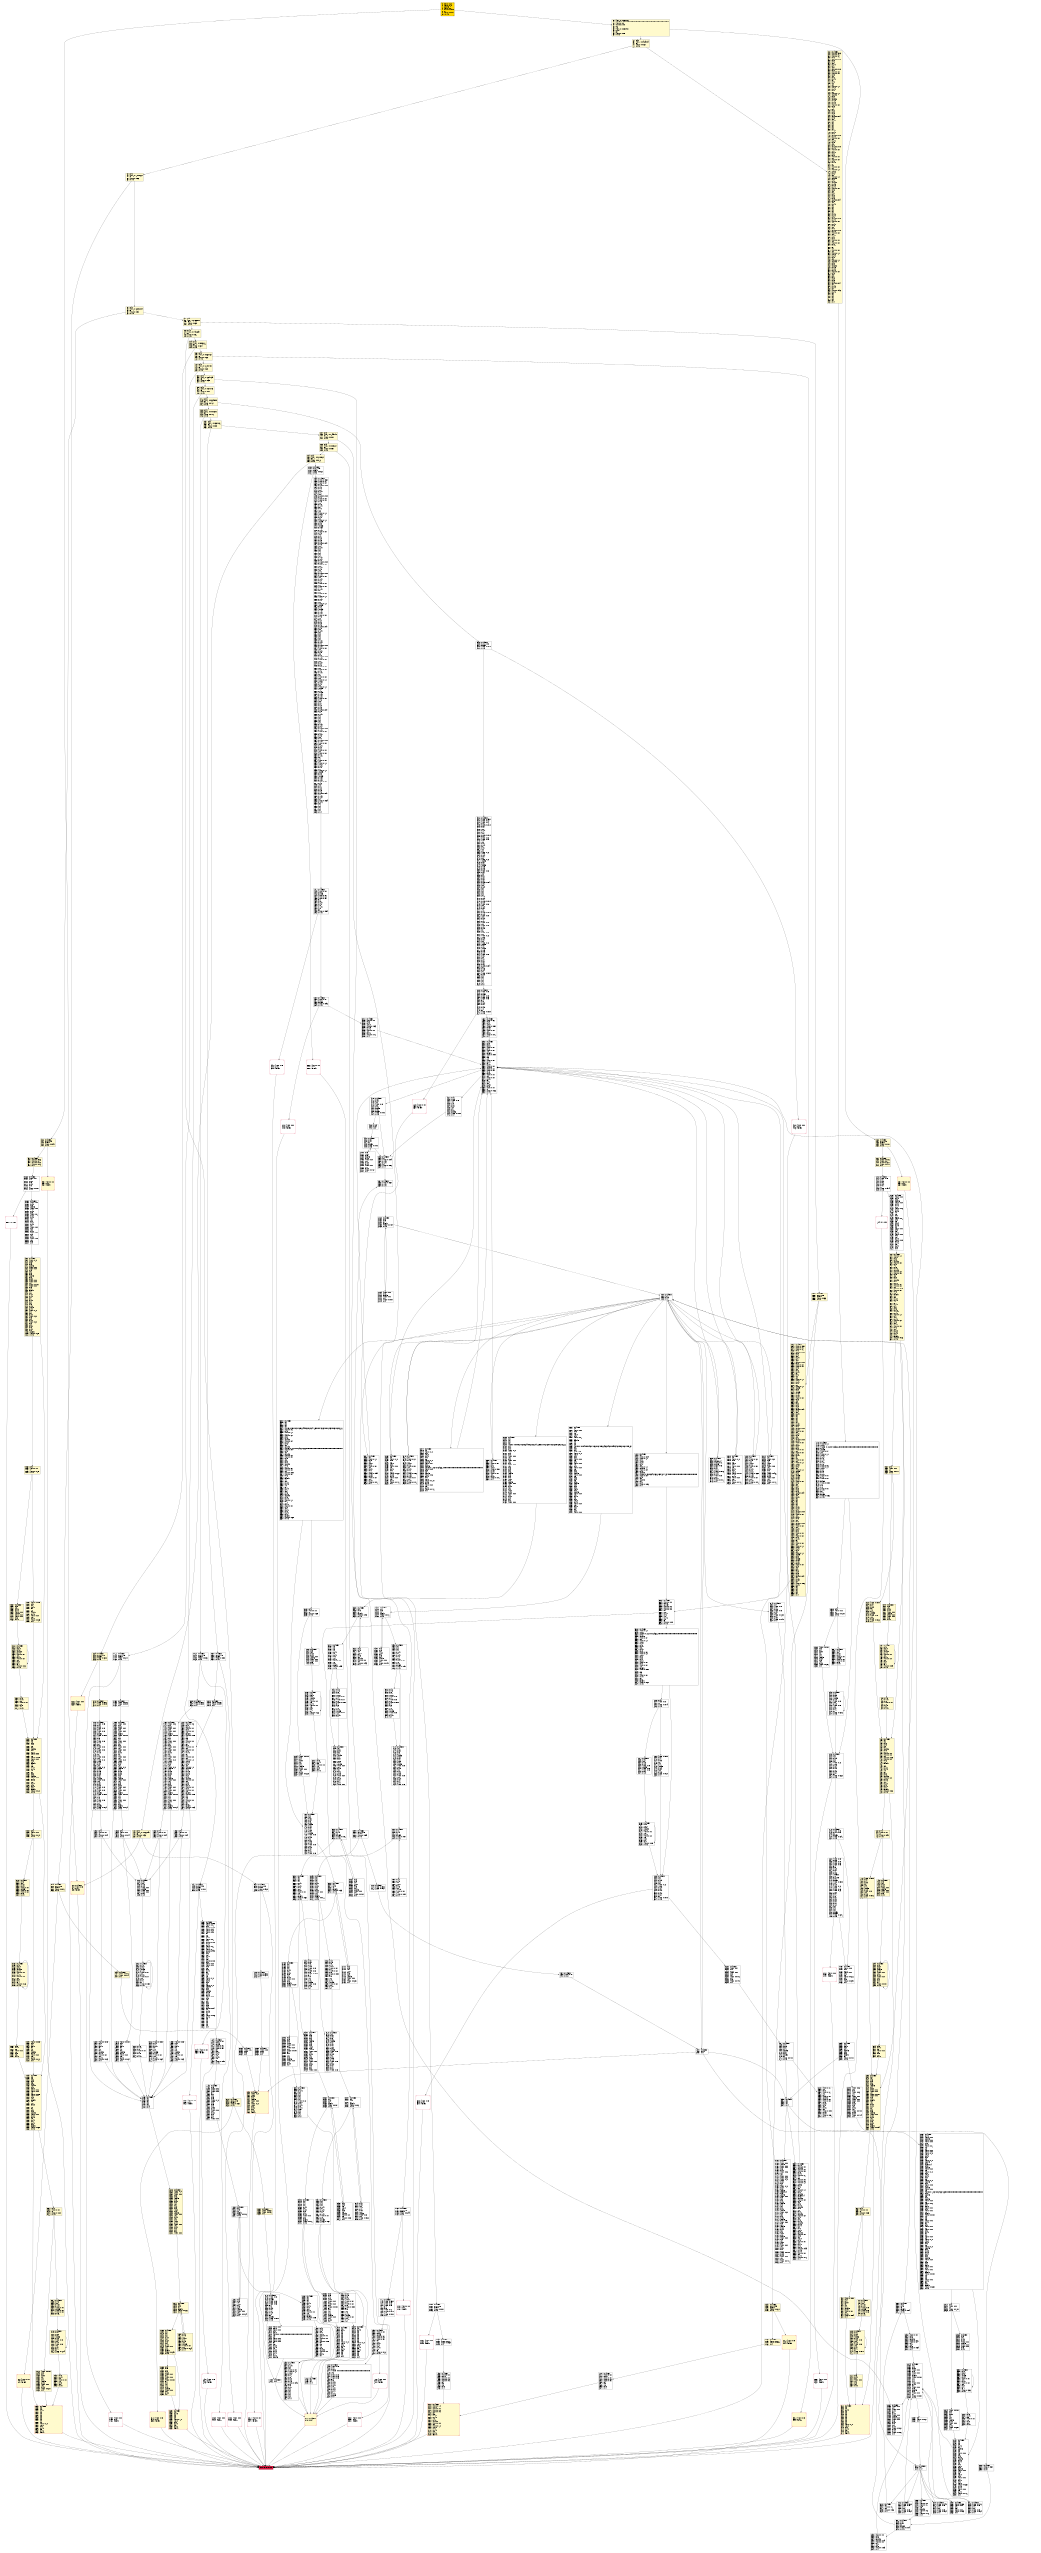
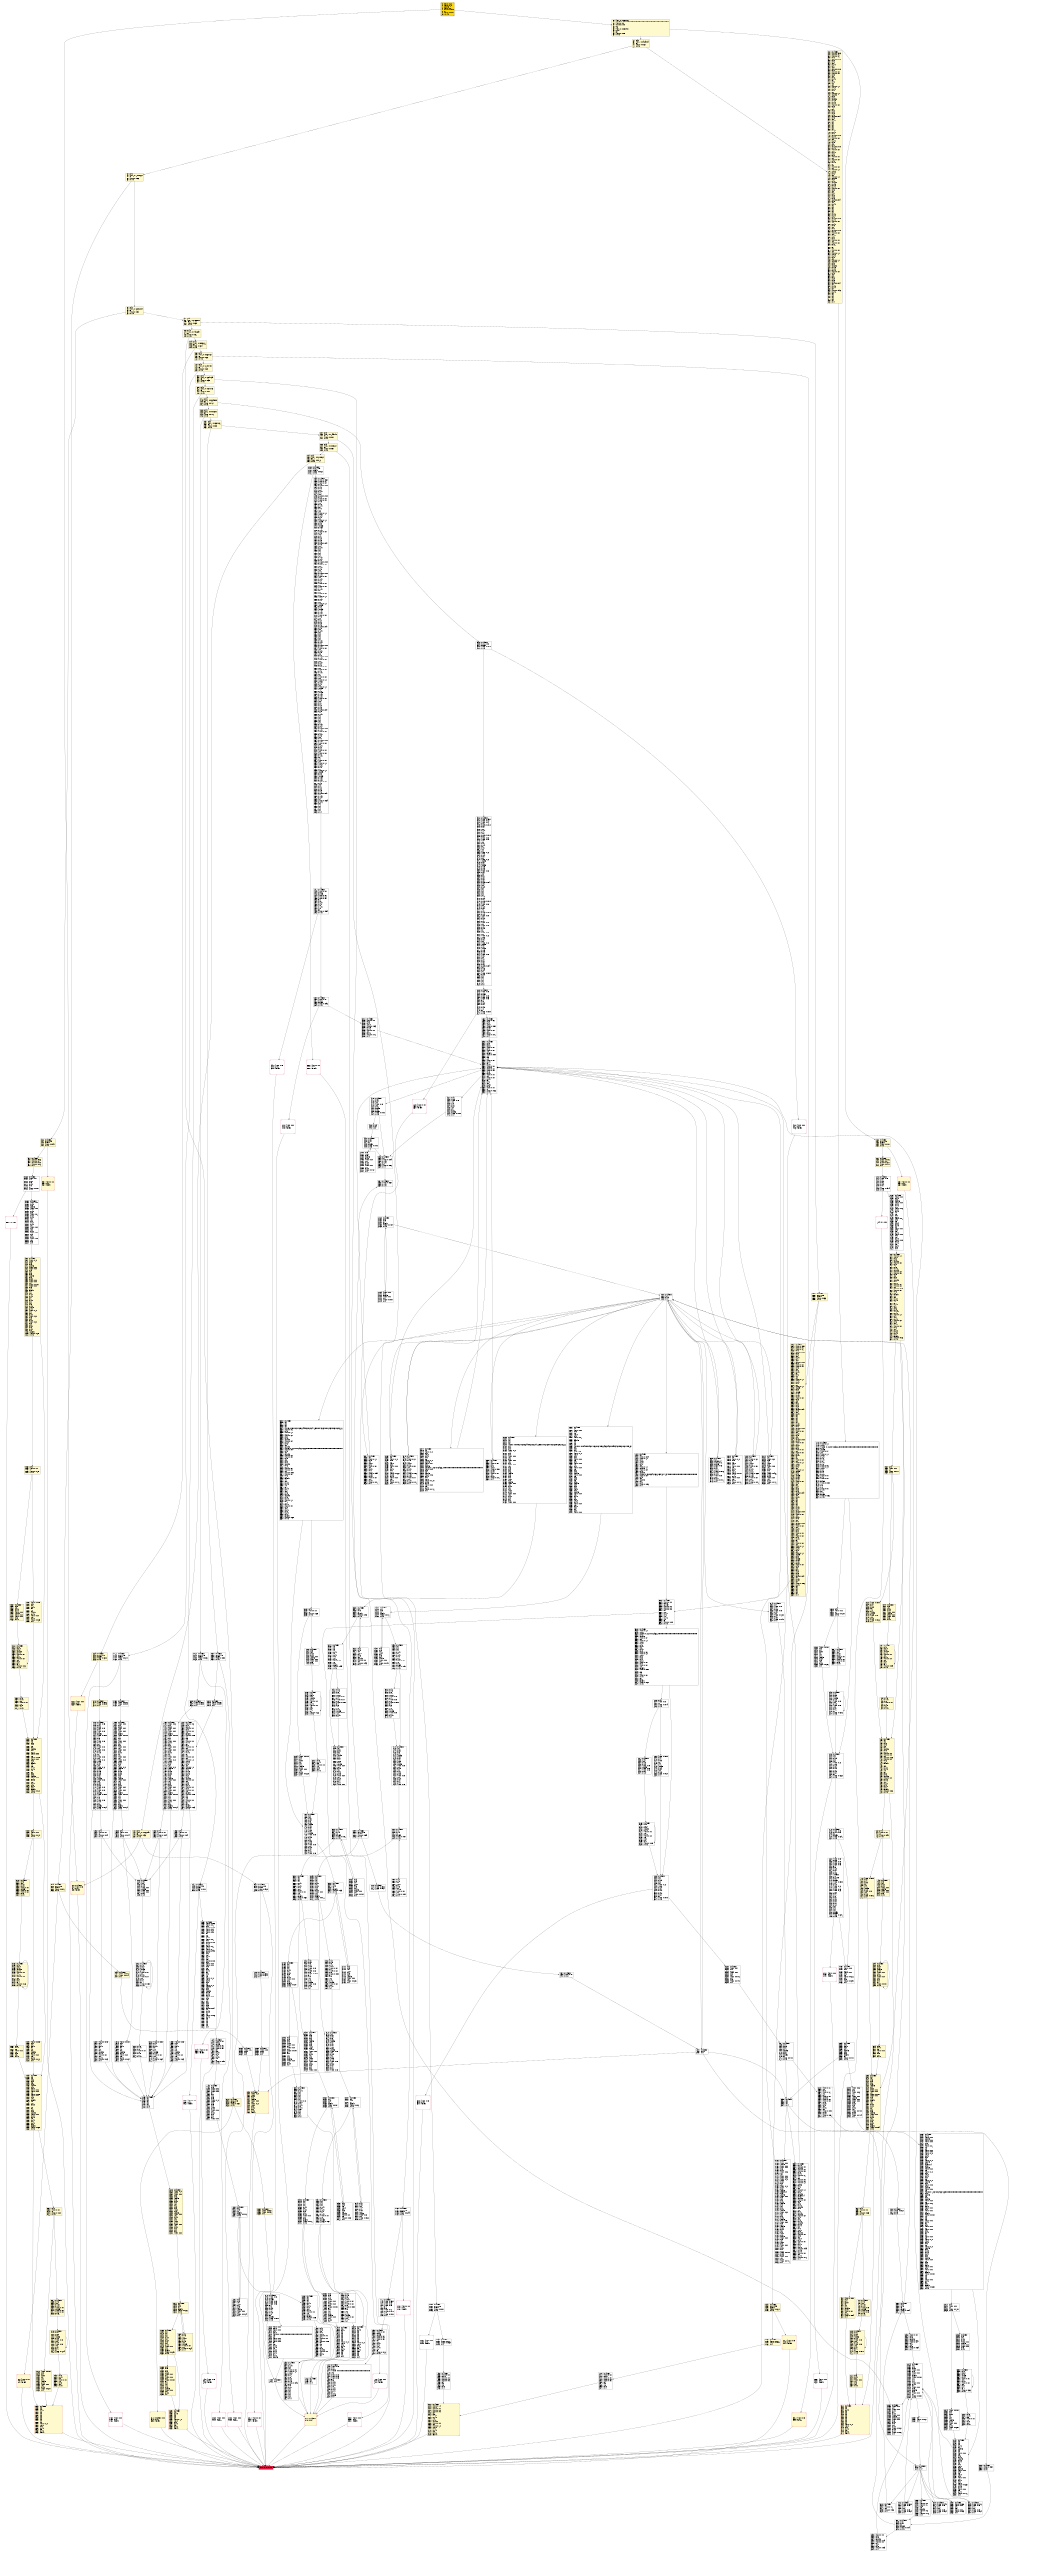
node "6180: JUMPDEST 6181: PUSH2 0x136b 6184: SWAP2 6185: SWAP1": added
node "1547: PUSH1 0x00 1549: DUP1 1550: REVERT": label "1547: PUSH1 0x00 1549: DUP1 1550: REVERT" -> "1547: SSTORE1 0x00 1549: DUP1 1550: REVERT"
